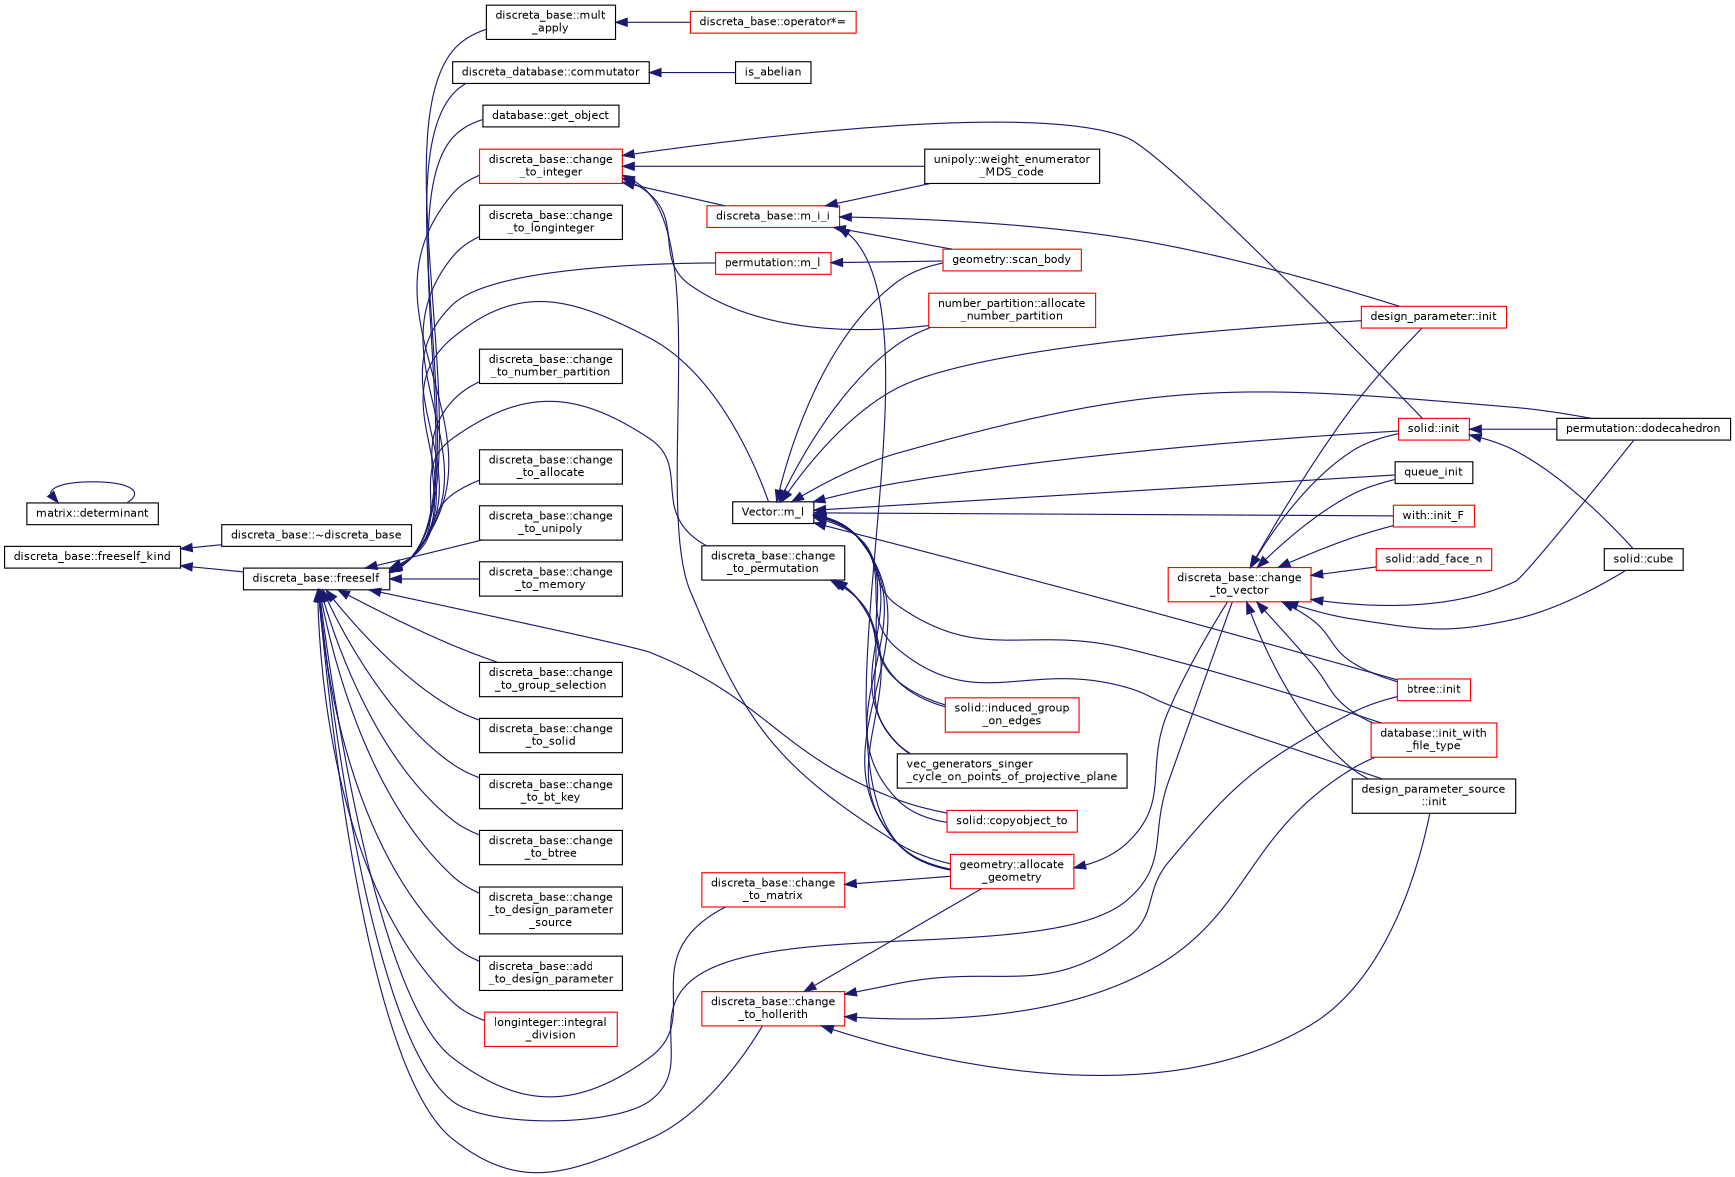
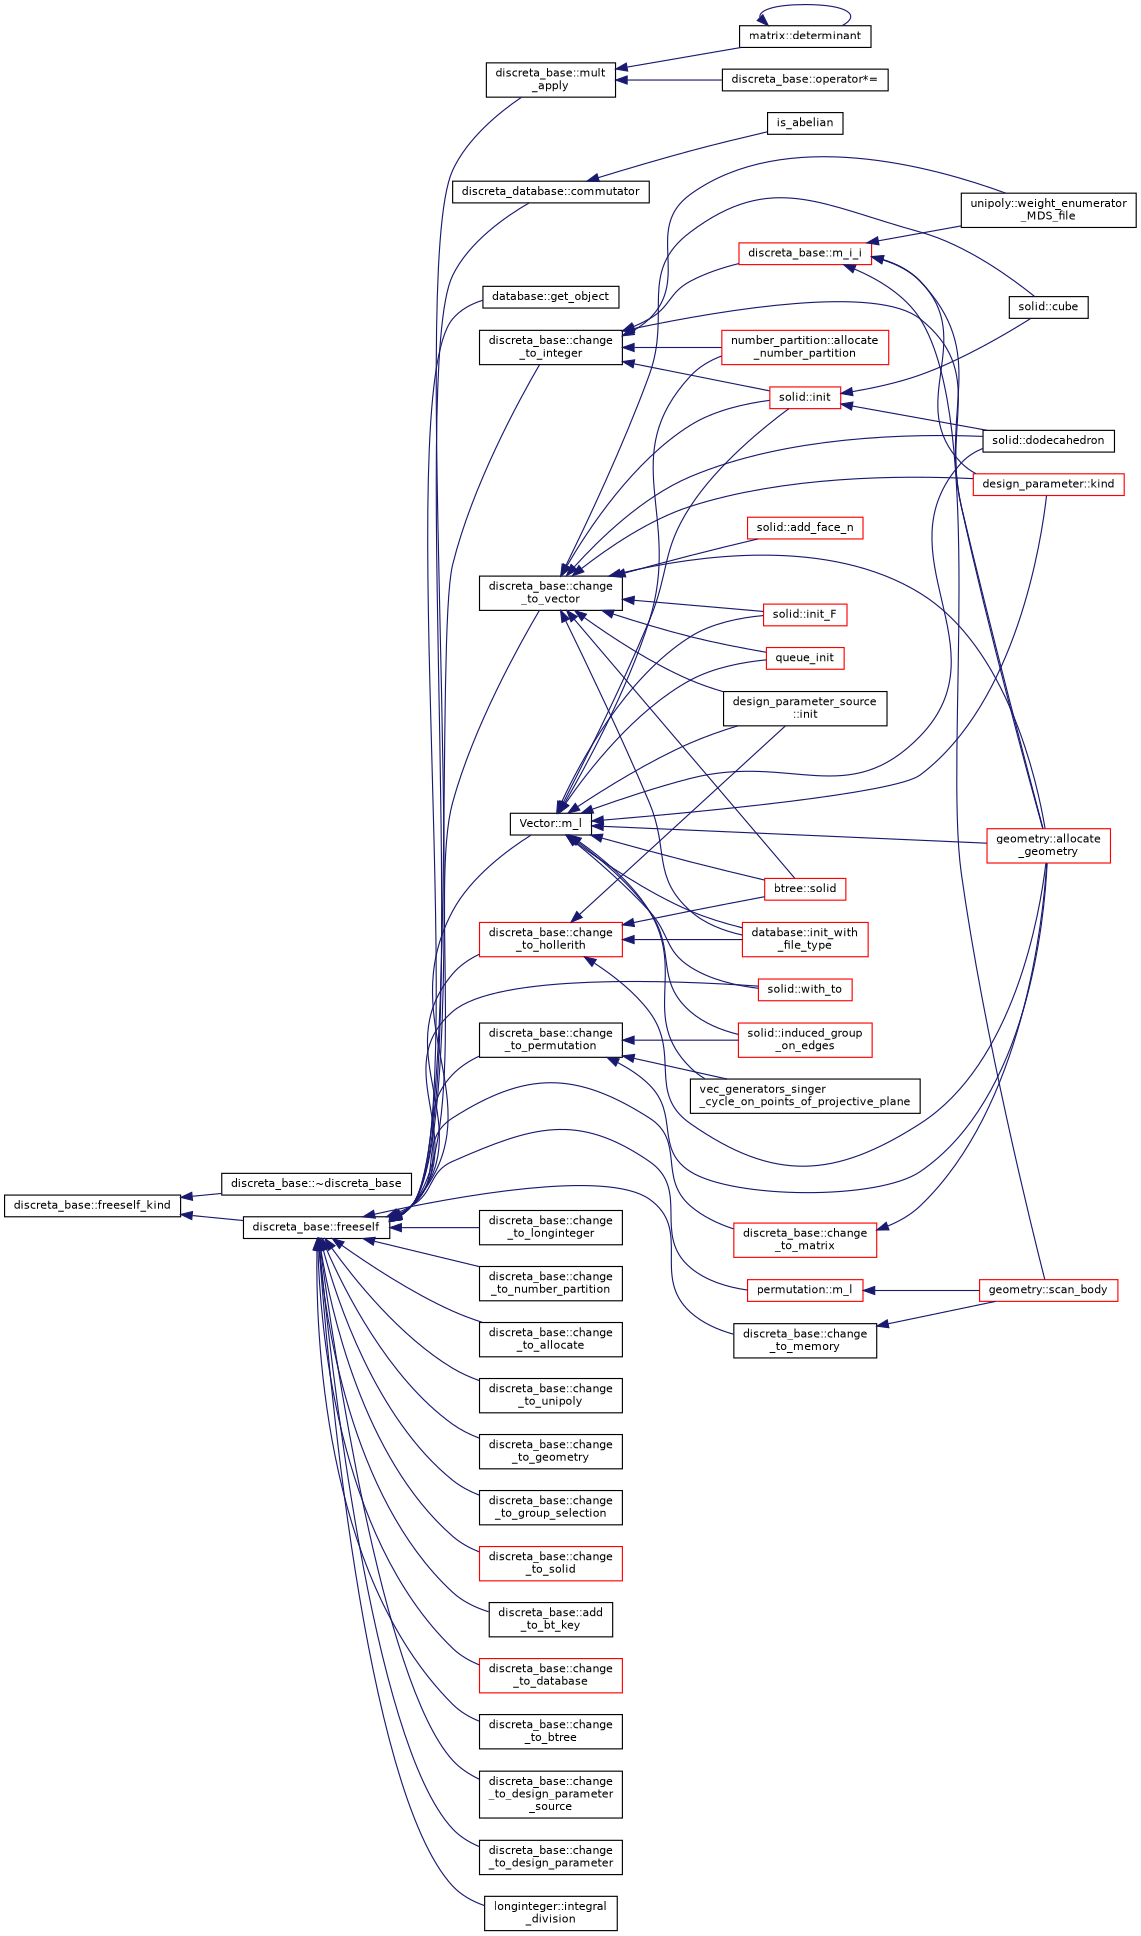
node "discreta_base::operator*=": color red -> black
edge "matrix::determinant" -> "discreta_base::mult _apply": added
node "discreta_base::change _to_integer": color red -> black
node "unipoly::weight_enumerator _MDS_code": label "unipoly::weight_enumerator _MDS_code" -> "unipoly::weight_enumerator _MDS_file"
node "design_parameter::init": label "design_parameter::init" -> "design_parameter::kind"
edge "geometry::scan_body" -> "Vector::m_l": now "geometry::scan_body" -> "discreta_base::change _to_memory"
node "permutation::dodecahedron": label "permutation::dodecahedron" -> "solid::dodecahedron"
node "queue_init": color black -> red
node "with::init_F": label "with::init_F" -> "solid::init_F"
node "discreta_base::change _to_vector": color red -> black
node "btree::init": label "btree::init" -> "btree::solid"
node "discreta_base::change _to_solid": color black -> red
edge "discreta_base::change _to_vector" -> "geometry::allocate _geometry": reversed
node "discreta_base::change _to_bt_key": label "discreta_base::change _to_bt_key" -> "discreta_base::add _to_bt_key"
node "solid::copyobject_to": label "solid::copyobject_to" -> "solid::with_to"
node "discreta_base::add _to_design_parameter": label "discreta_base::add _to_design_parameter" -> "discreta_base::change _to_design_parameter"
node "longinteger::integral _division": color red -> black
node "discreta_base::change _to_geometry": added
node "discreta_base::change _to_database": added
